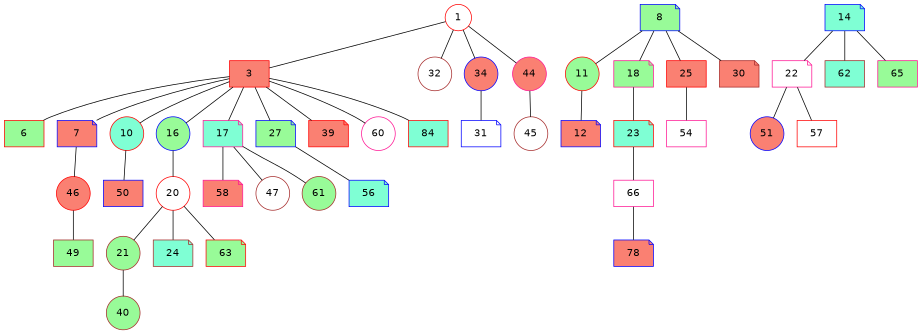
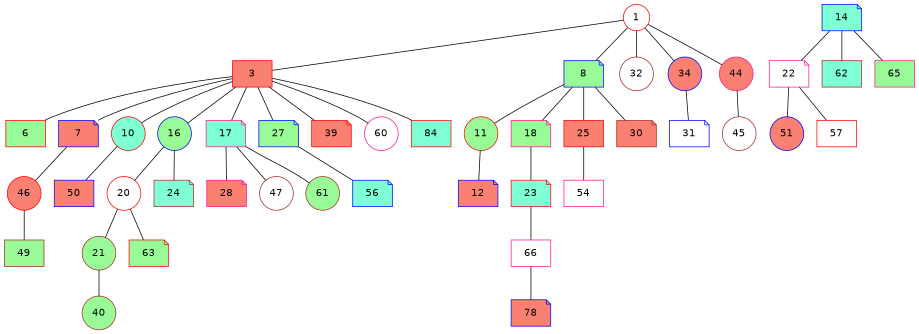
edge "1" -- "8": added
node "58": label "58" -> "28"
edge "20" -- "24": now "16" -- "24"
